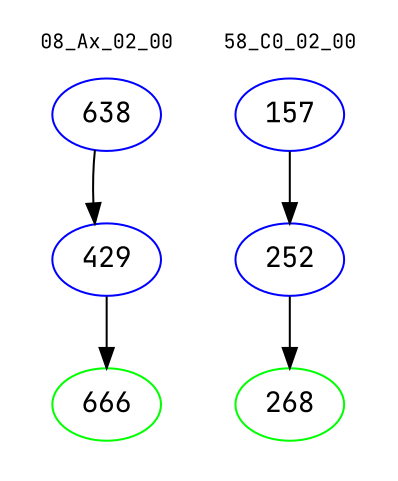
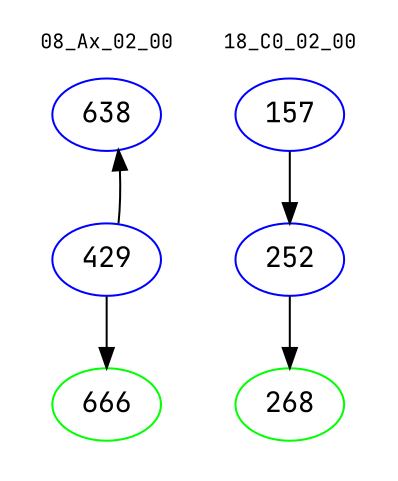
cluster "58_C0_02_00": label "58_C0_02_00" -> "18_C0_02_00"
edge "638" -> "429": reversed
